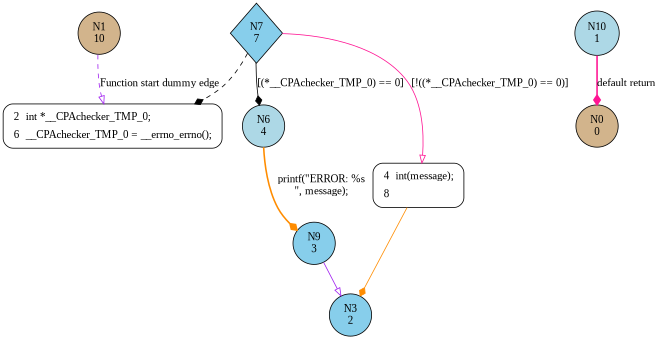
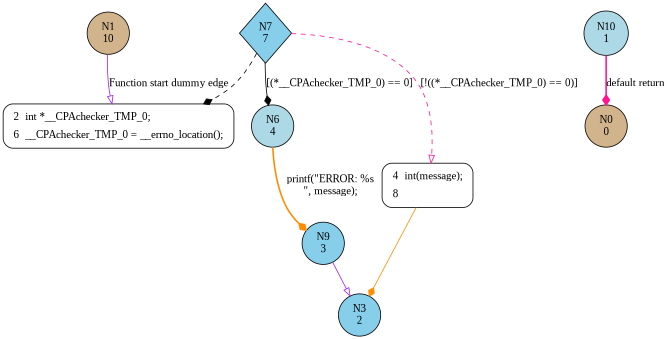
edge "N7 7" -> "4": style solid -> dashed
edge "N1 10" -> "2": style dashed -> solid
node "2": text "__CPAchecker_TMP_0 = __errno_errno();" -> "__CPAchecker_TMP_0 = __errno_location();"
